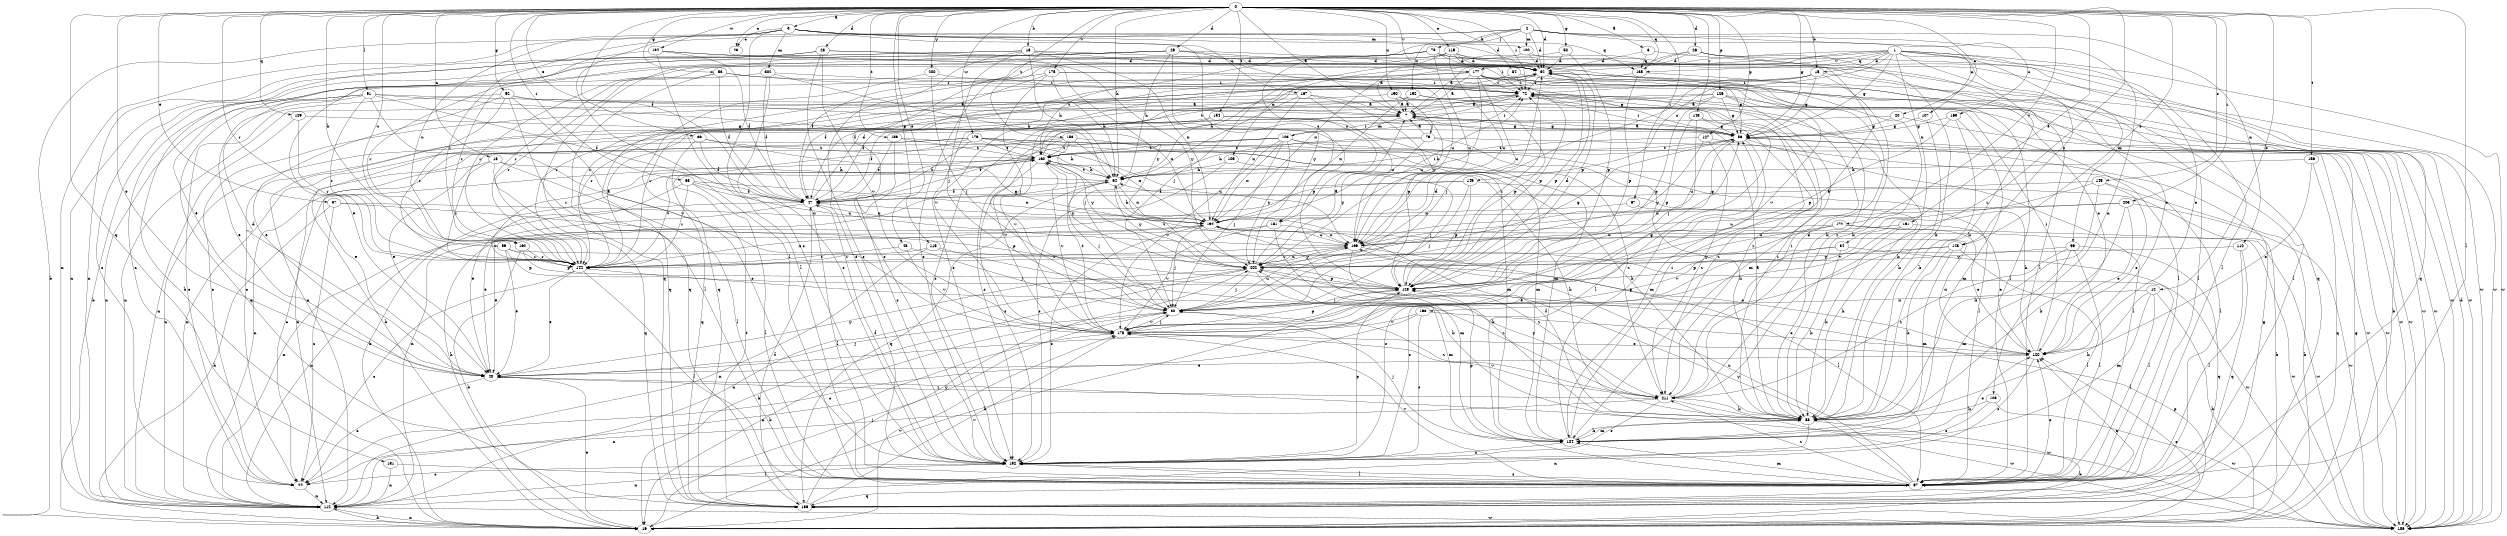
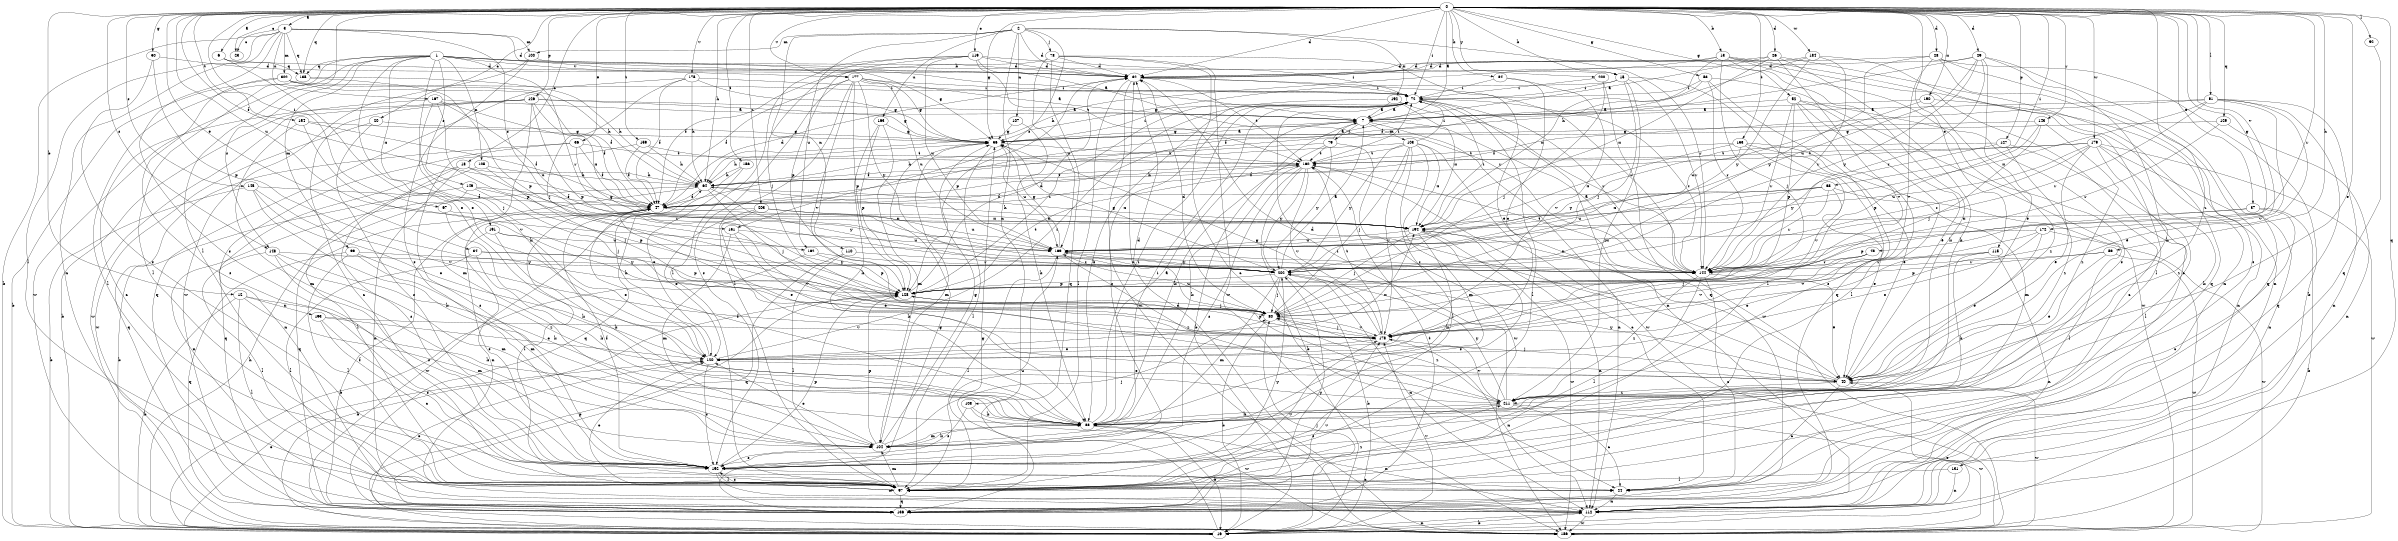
node "92": added
edge "192" -> "128": removed, label "p"
